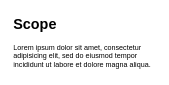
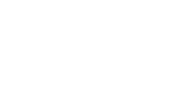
node "ScopeLorem ipsum dolor sit amet, consectetur adipisicing elit, sed do eiusmod tempor incididunt ut labore et dolore magna aliqua.": removed
